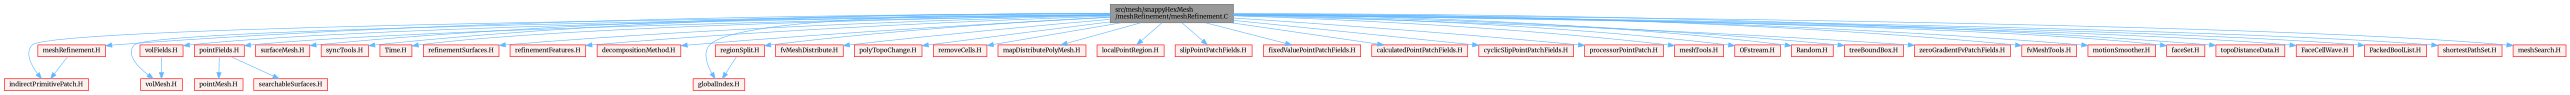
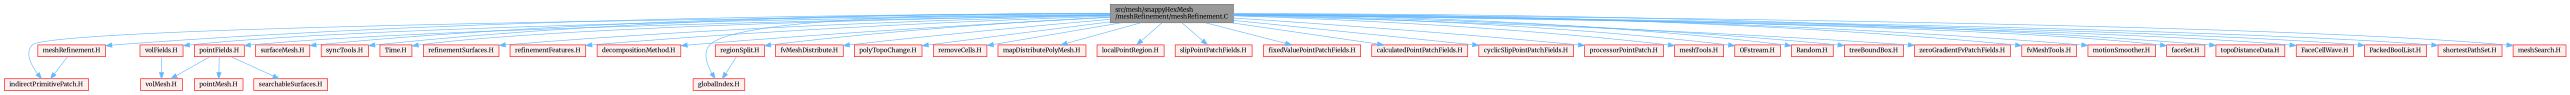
edge "src/mesh/snappyHexMesh /meshRefinement/meshRefinement.C" -> "volMesh.H": now "pointFields.H" -> "volMesh.H"
